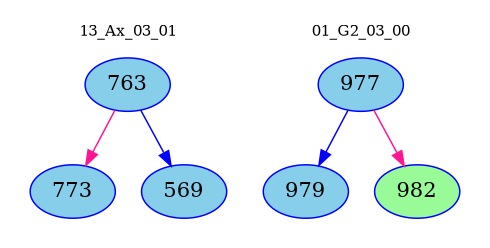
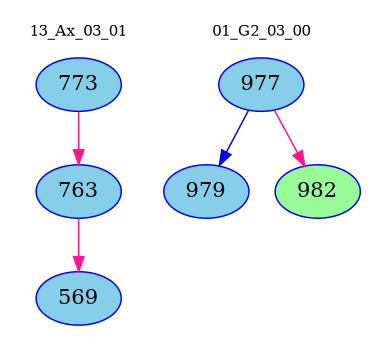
edge "763" -> "773": reversed
edge "763" -> "569": color blue -> deeppink
